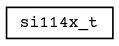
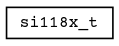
node "si114x_t": label "si114x_t" -> "si118x_t"
